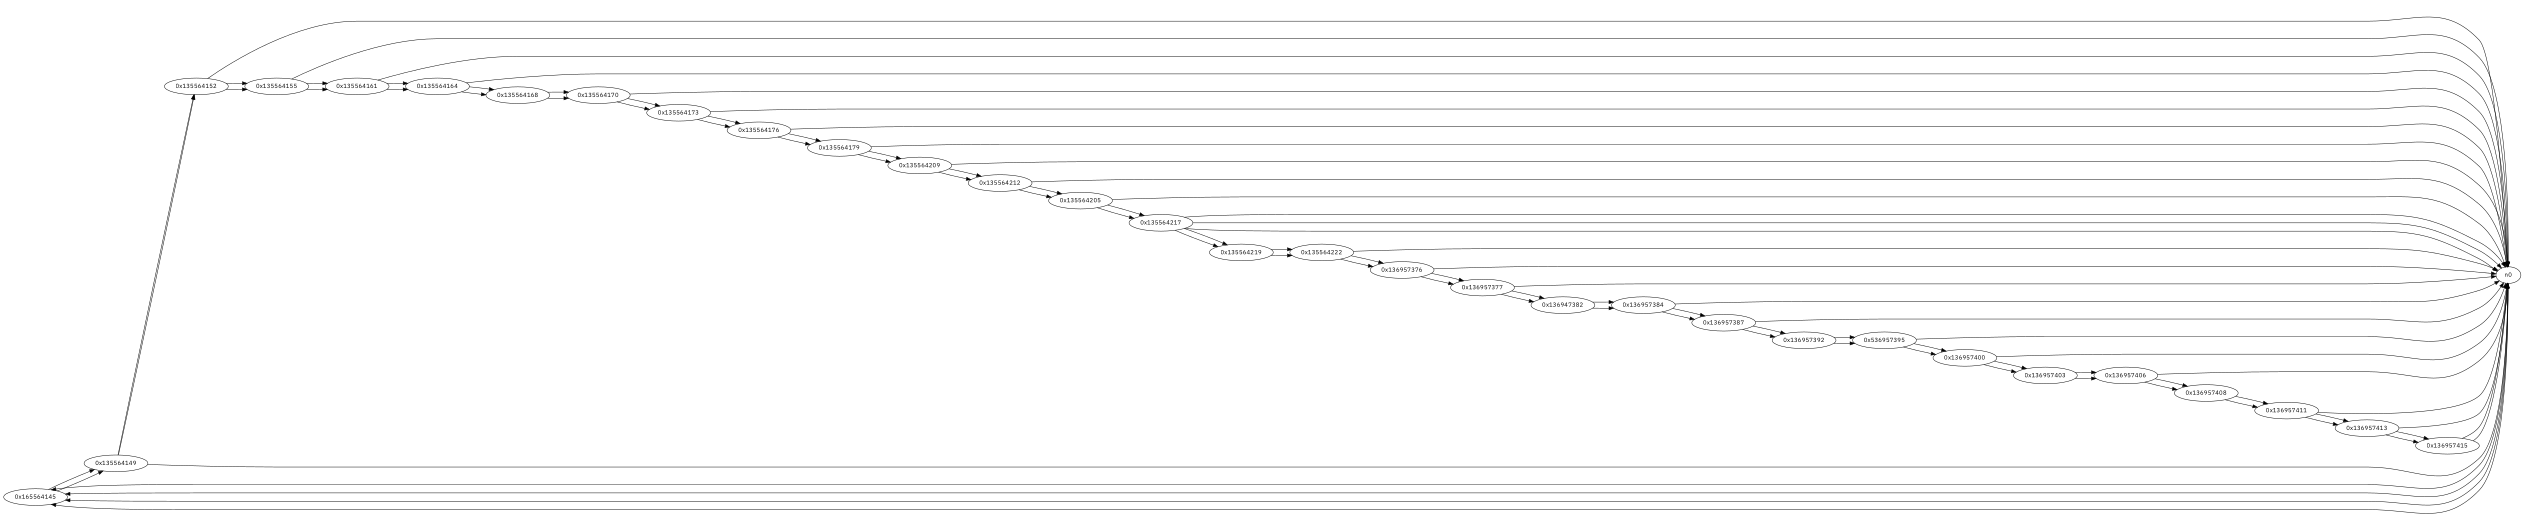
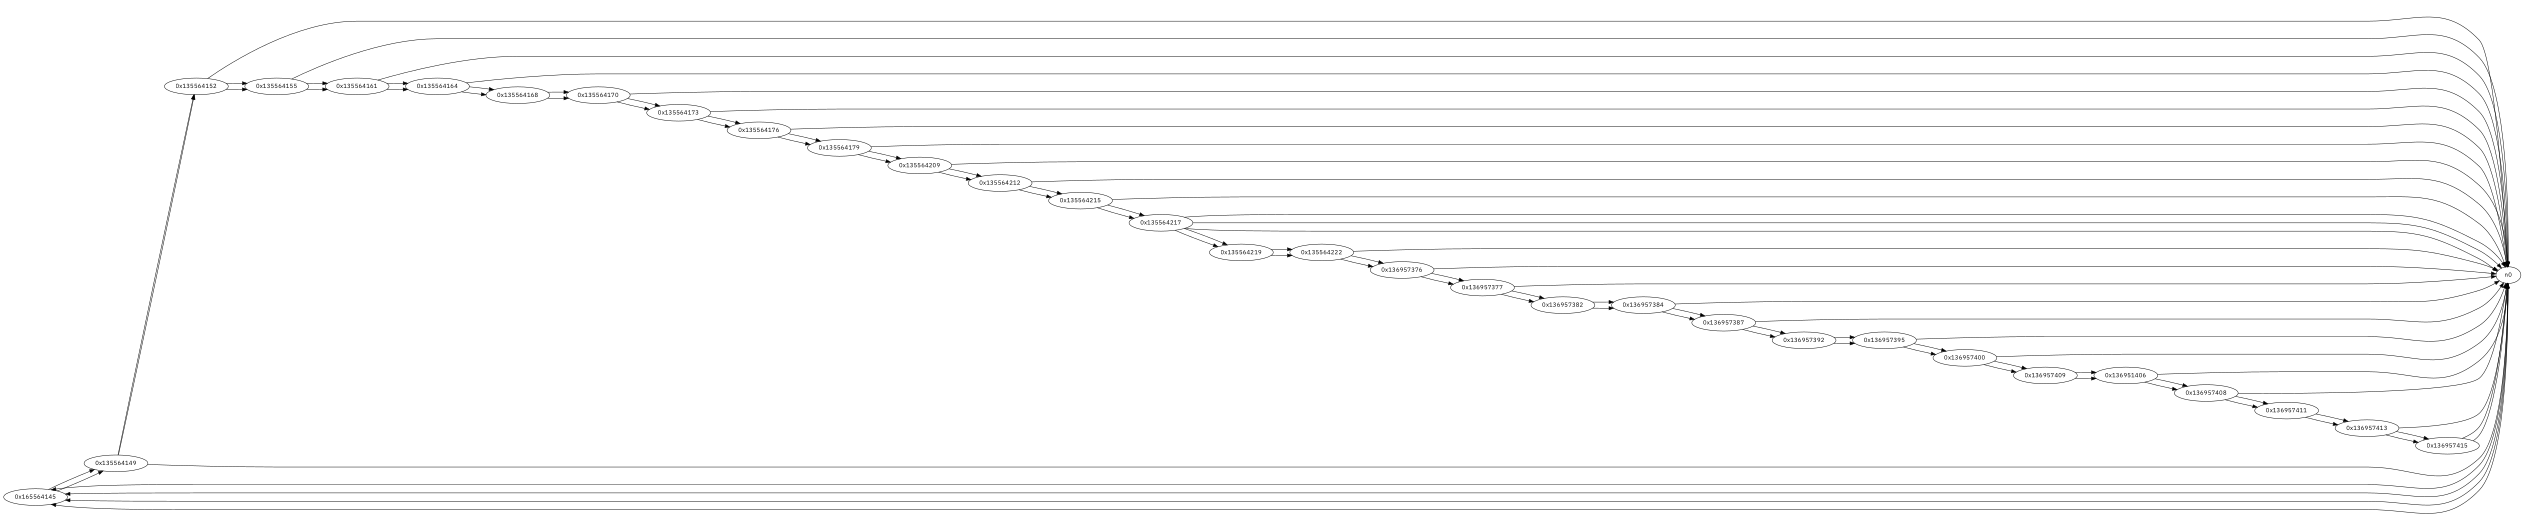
node "0x135564205": label "0x135564205" -> "0x135564215"
node "0x136947382": label "0x136947382" -> "0x136957382"
node "0x536957395": label "0x536957395" -> "0x136957395"
node "0x136957403": label "0x136957403" -> "0x136957409"
node "0x136957406": label "0x136957406" -> "0x136951406"
edge "0x136957411" -> "n0": now "0x136957408" -> "n0"
